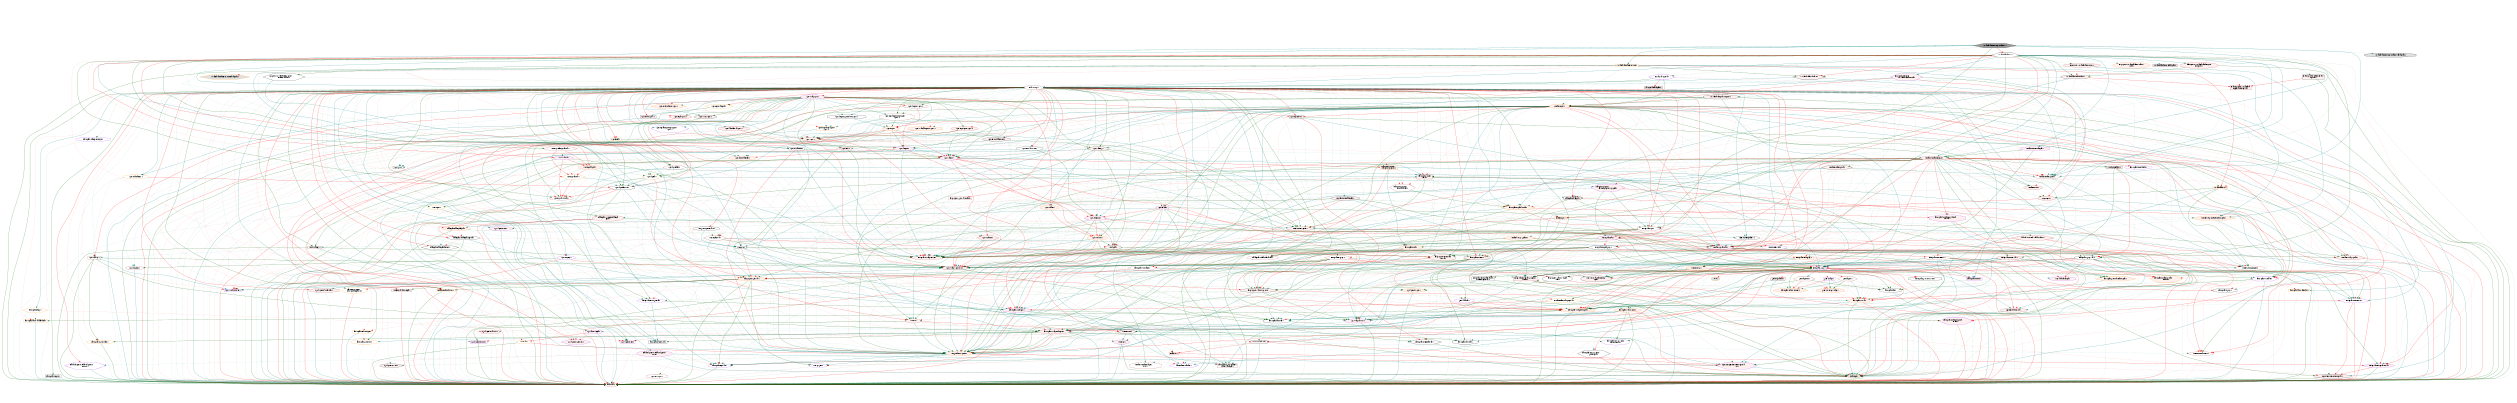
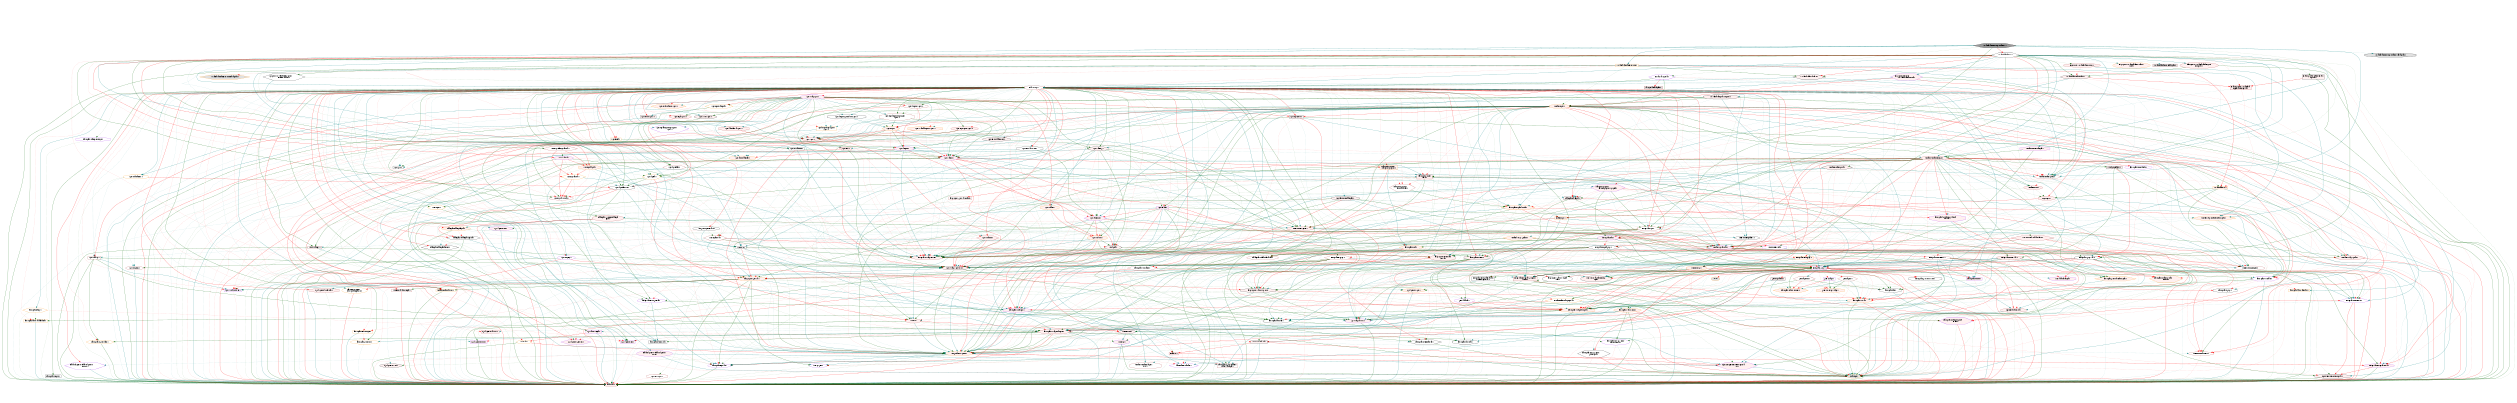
edge "Math/Transform.h" -> "CoreTypes.h": style dotted -> solid
node "Reverse/OutputDeviceRedirector.h": label "Reverse/OutputDeviceRedirector.h" -> "Misc/OutputDeviceRedirector.h"
